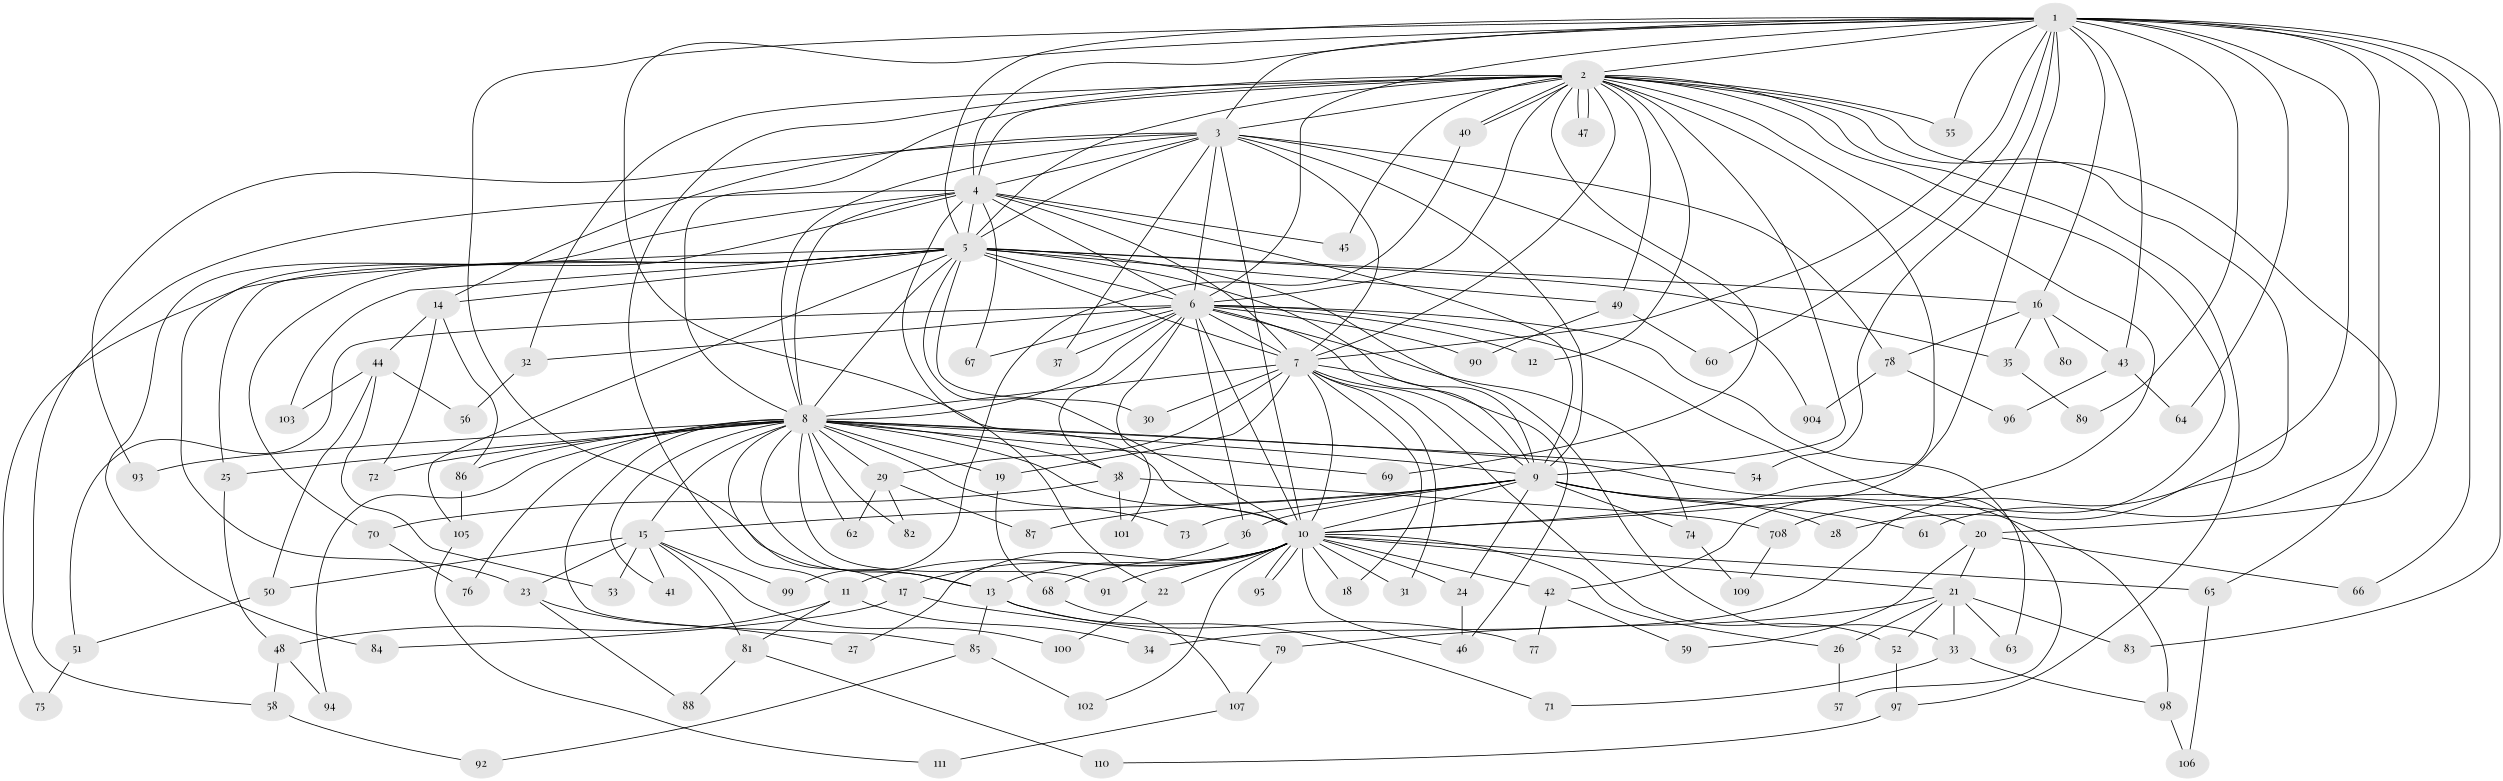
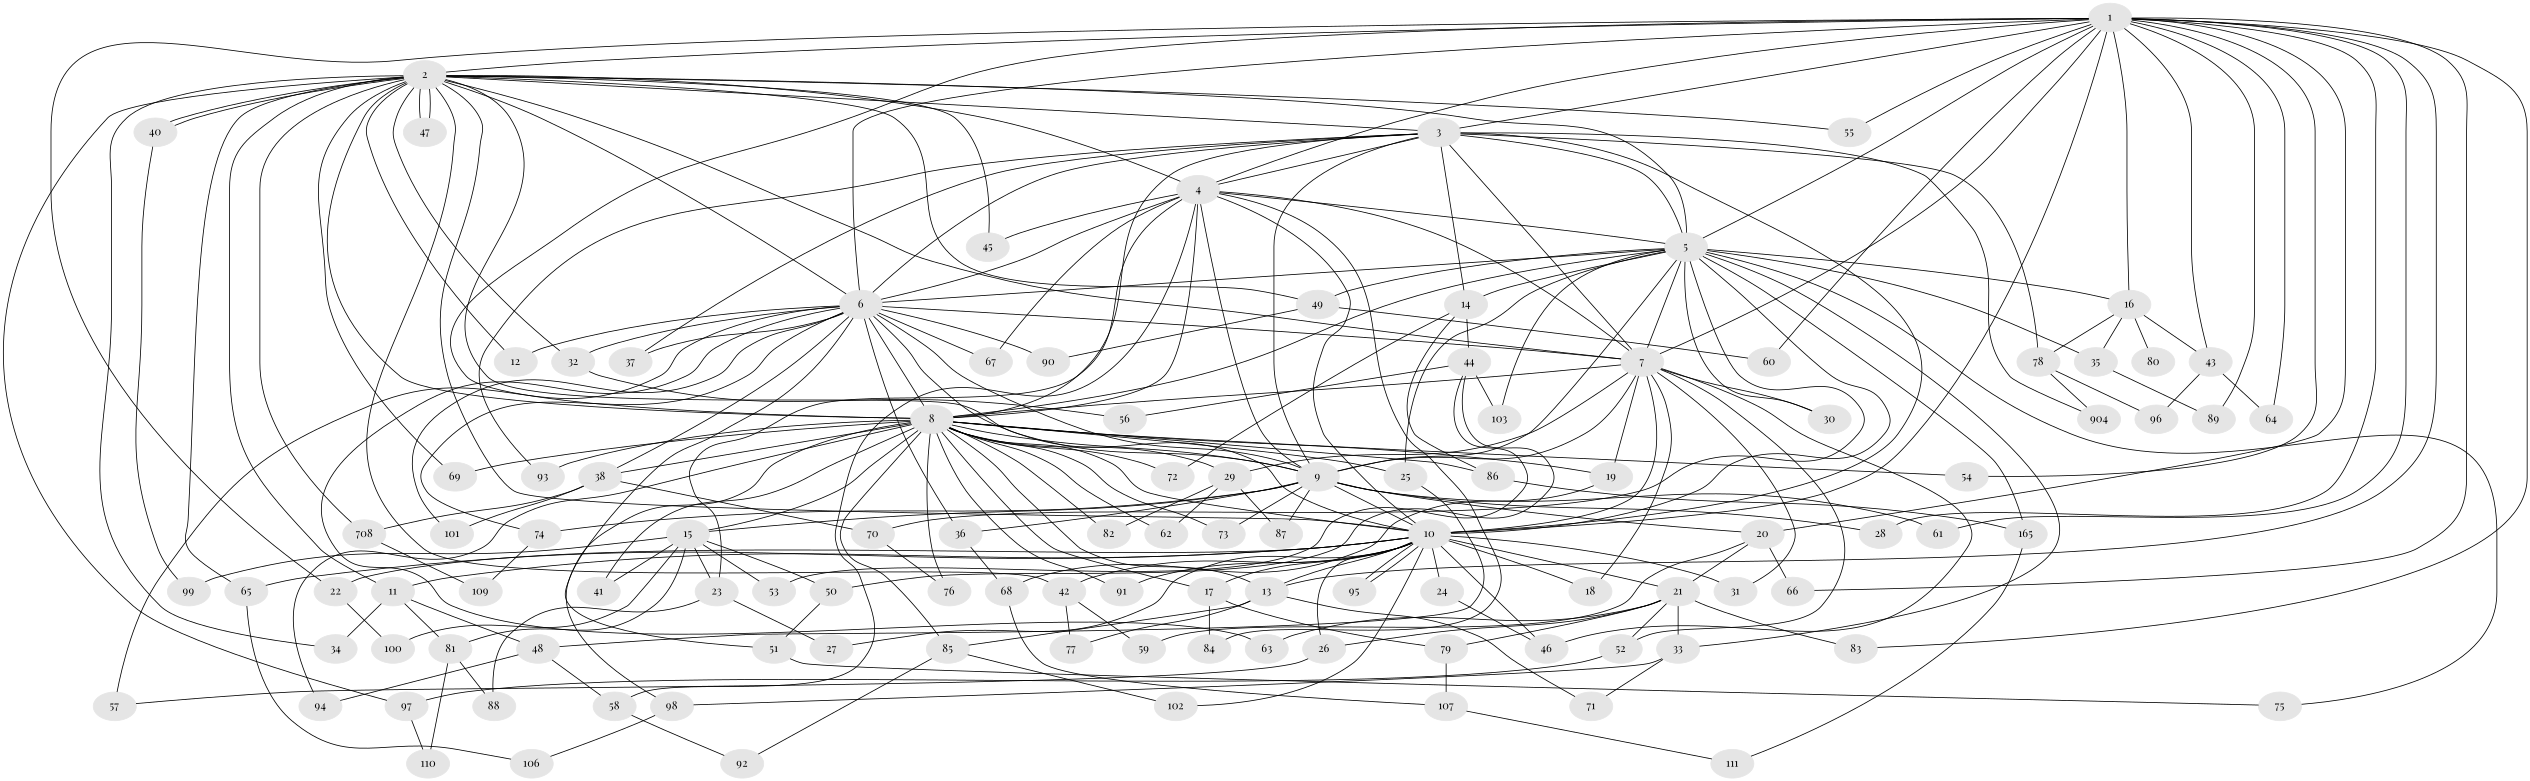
edge "1" -- "8": added
node "105": label "105" -> "165"
edge "9" -- "24": removed
